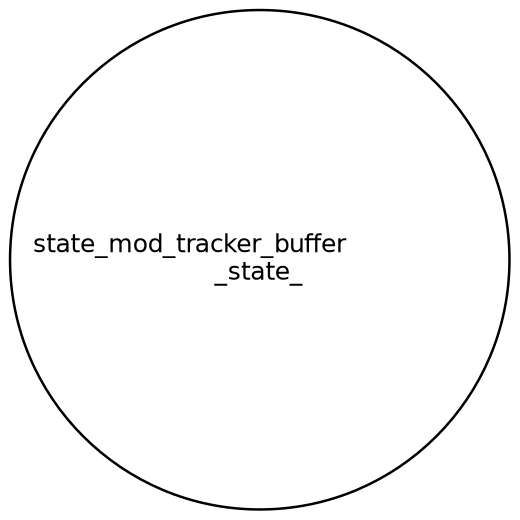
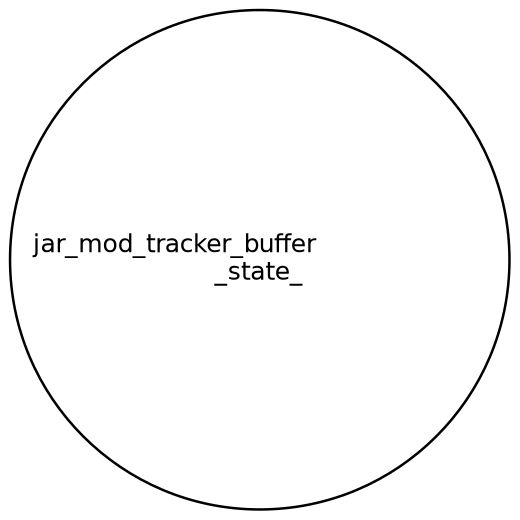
node "state_mod_tracker_buffer _state_": label "state_mod_tracker_buffer _state_" -> "jar_mod_tracker_buffer _state_"
